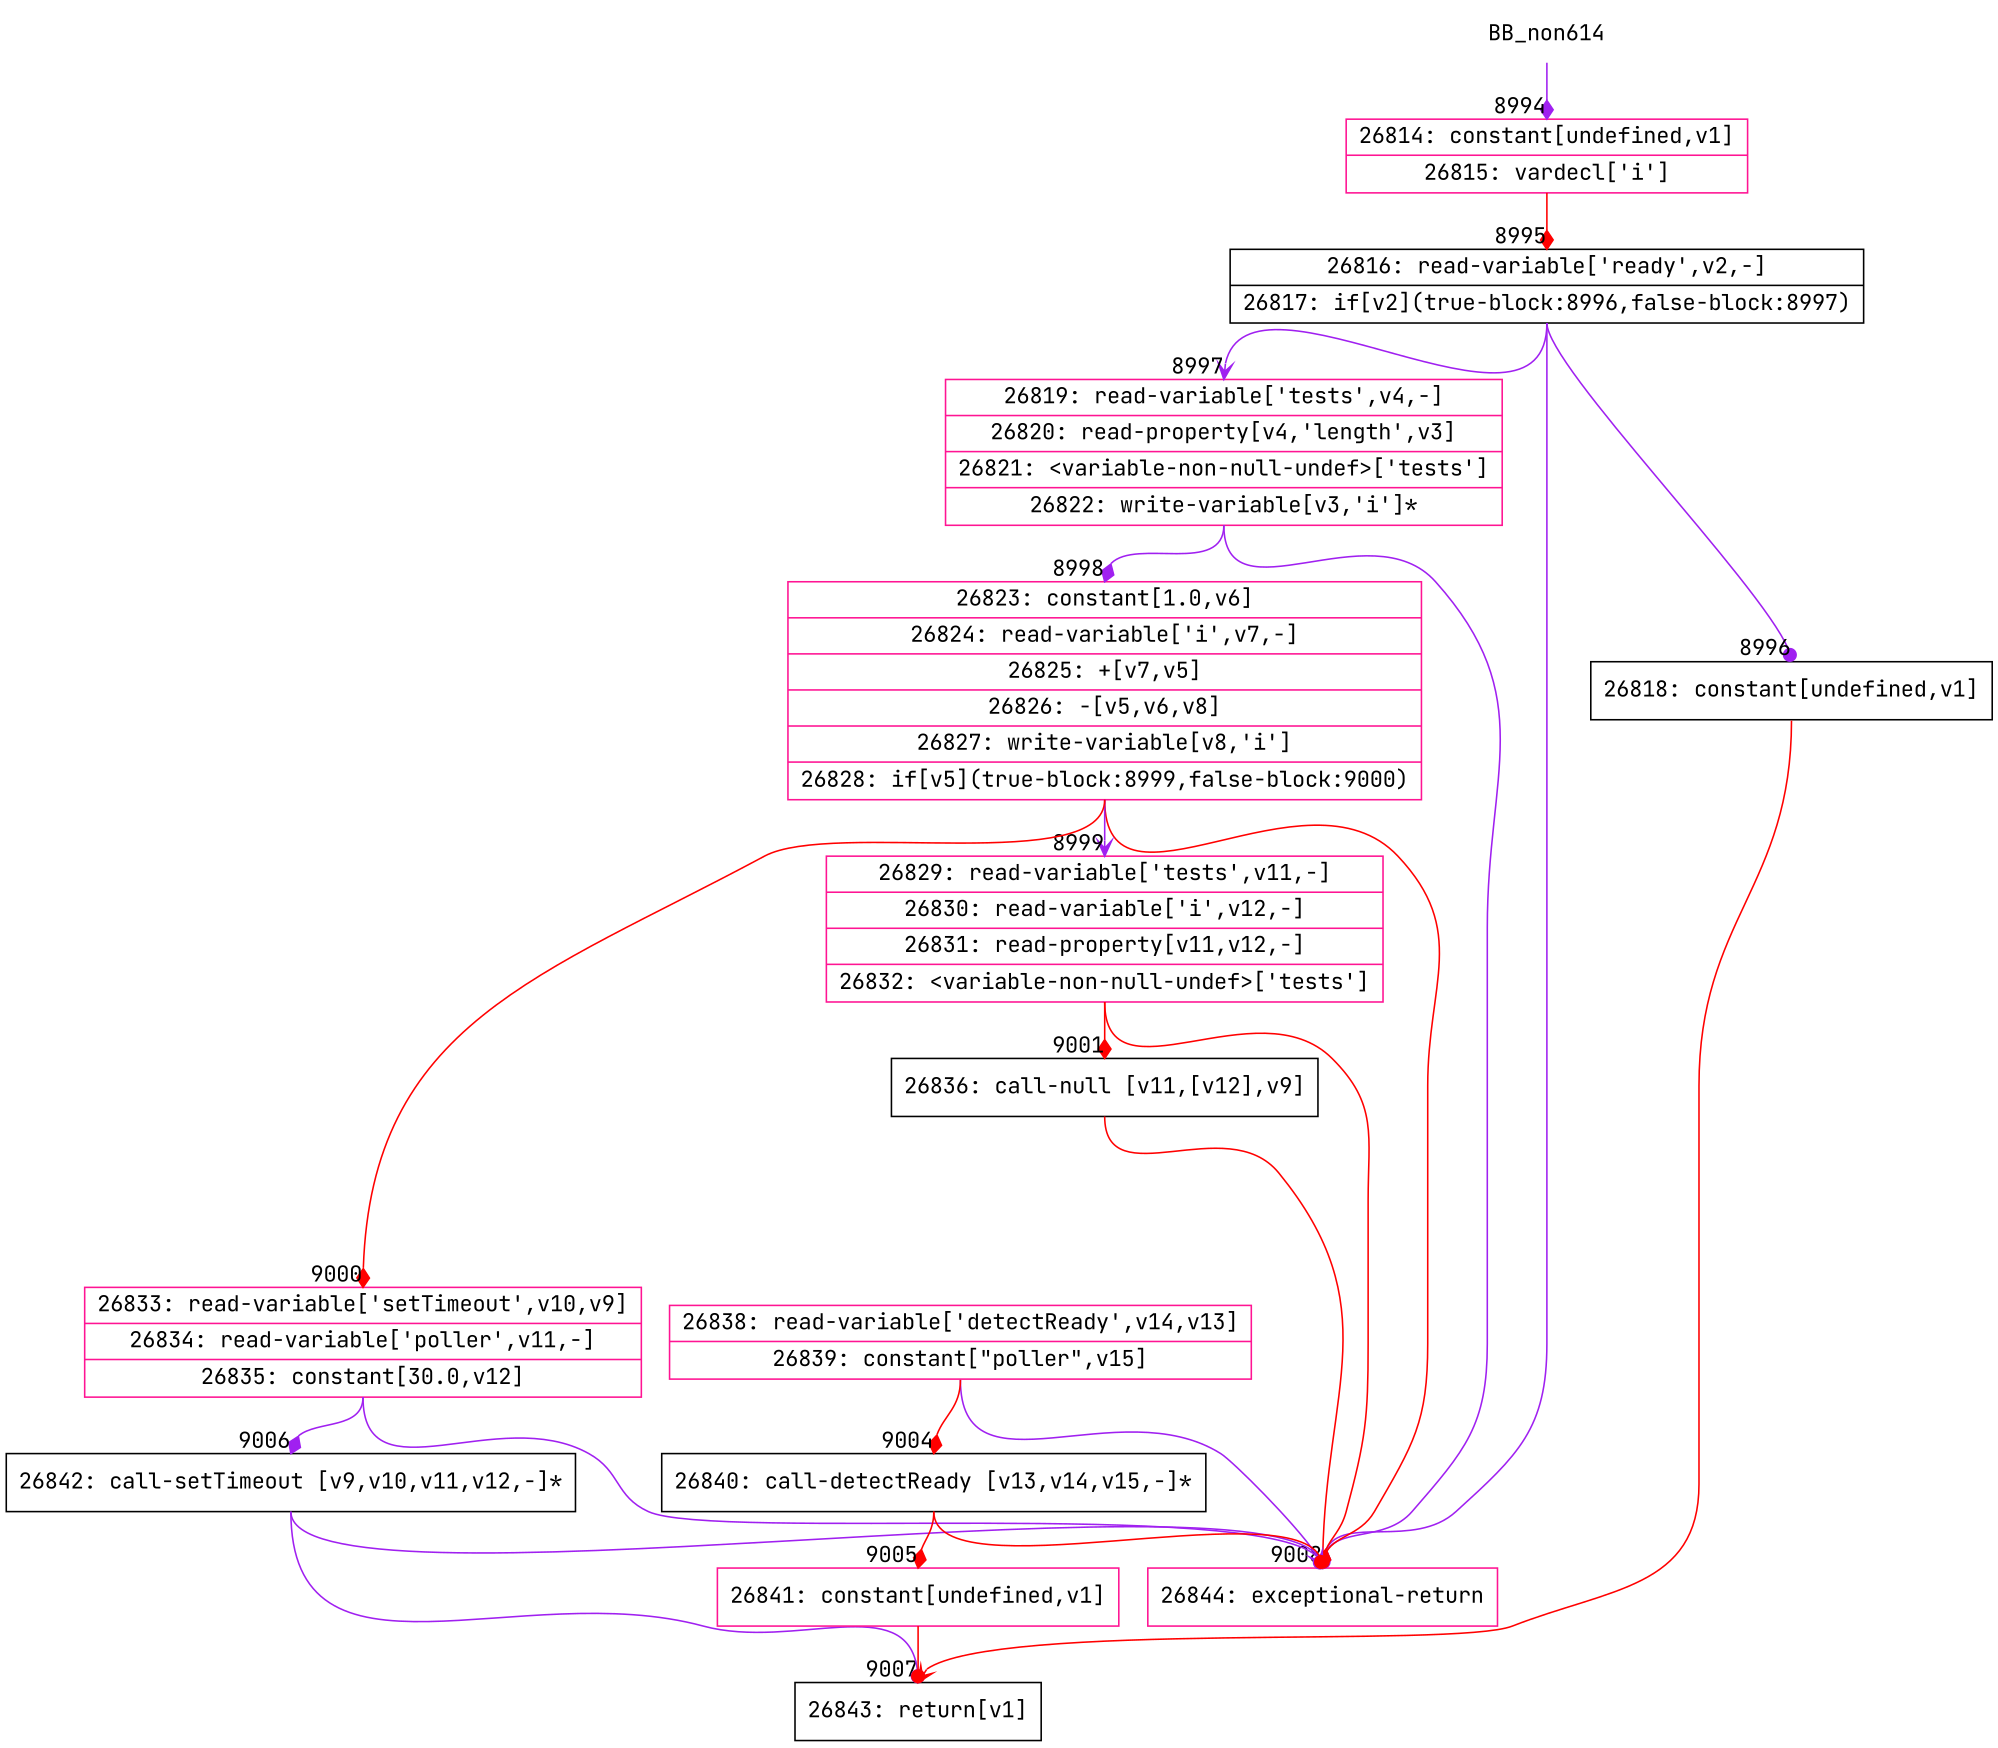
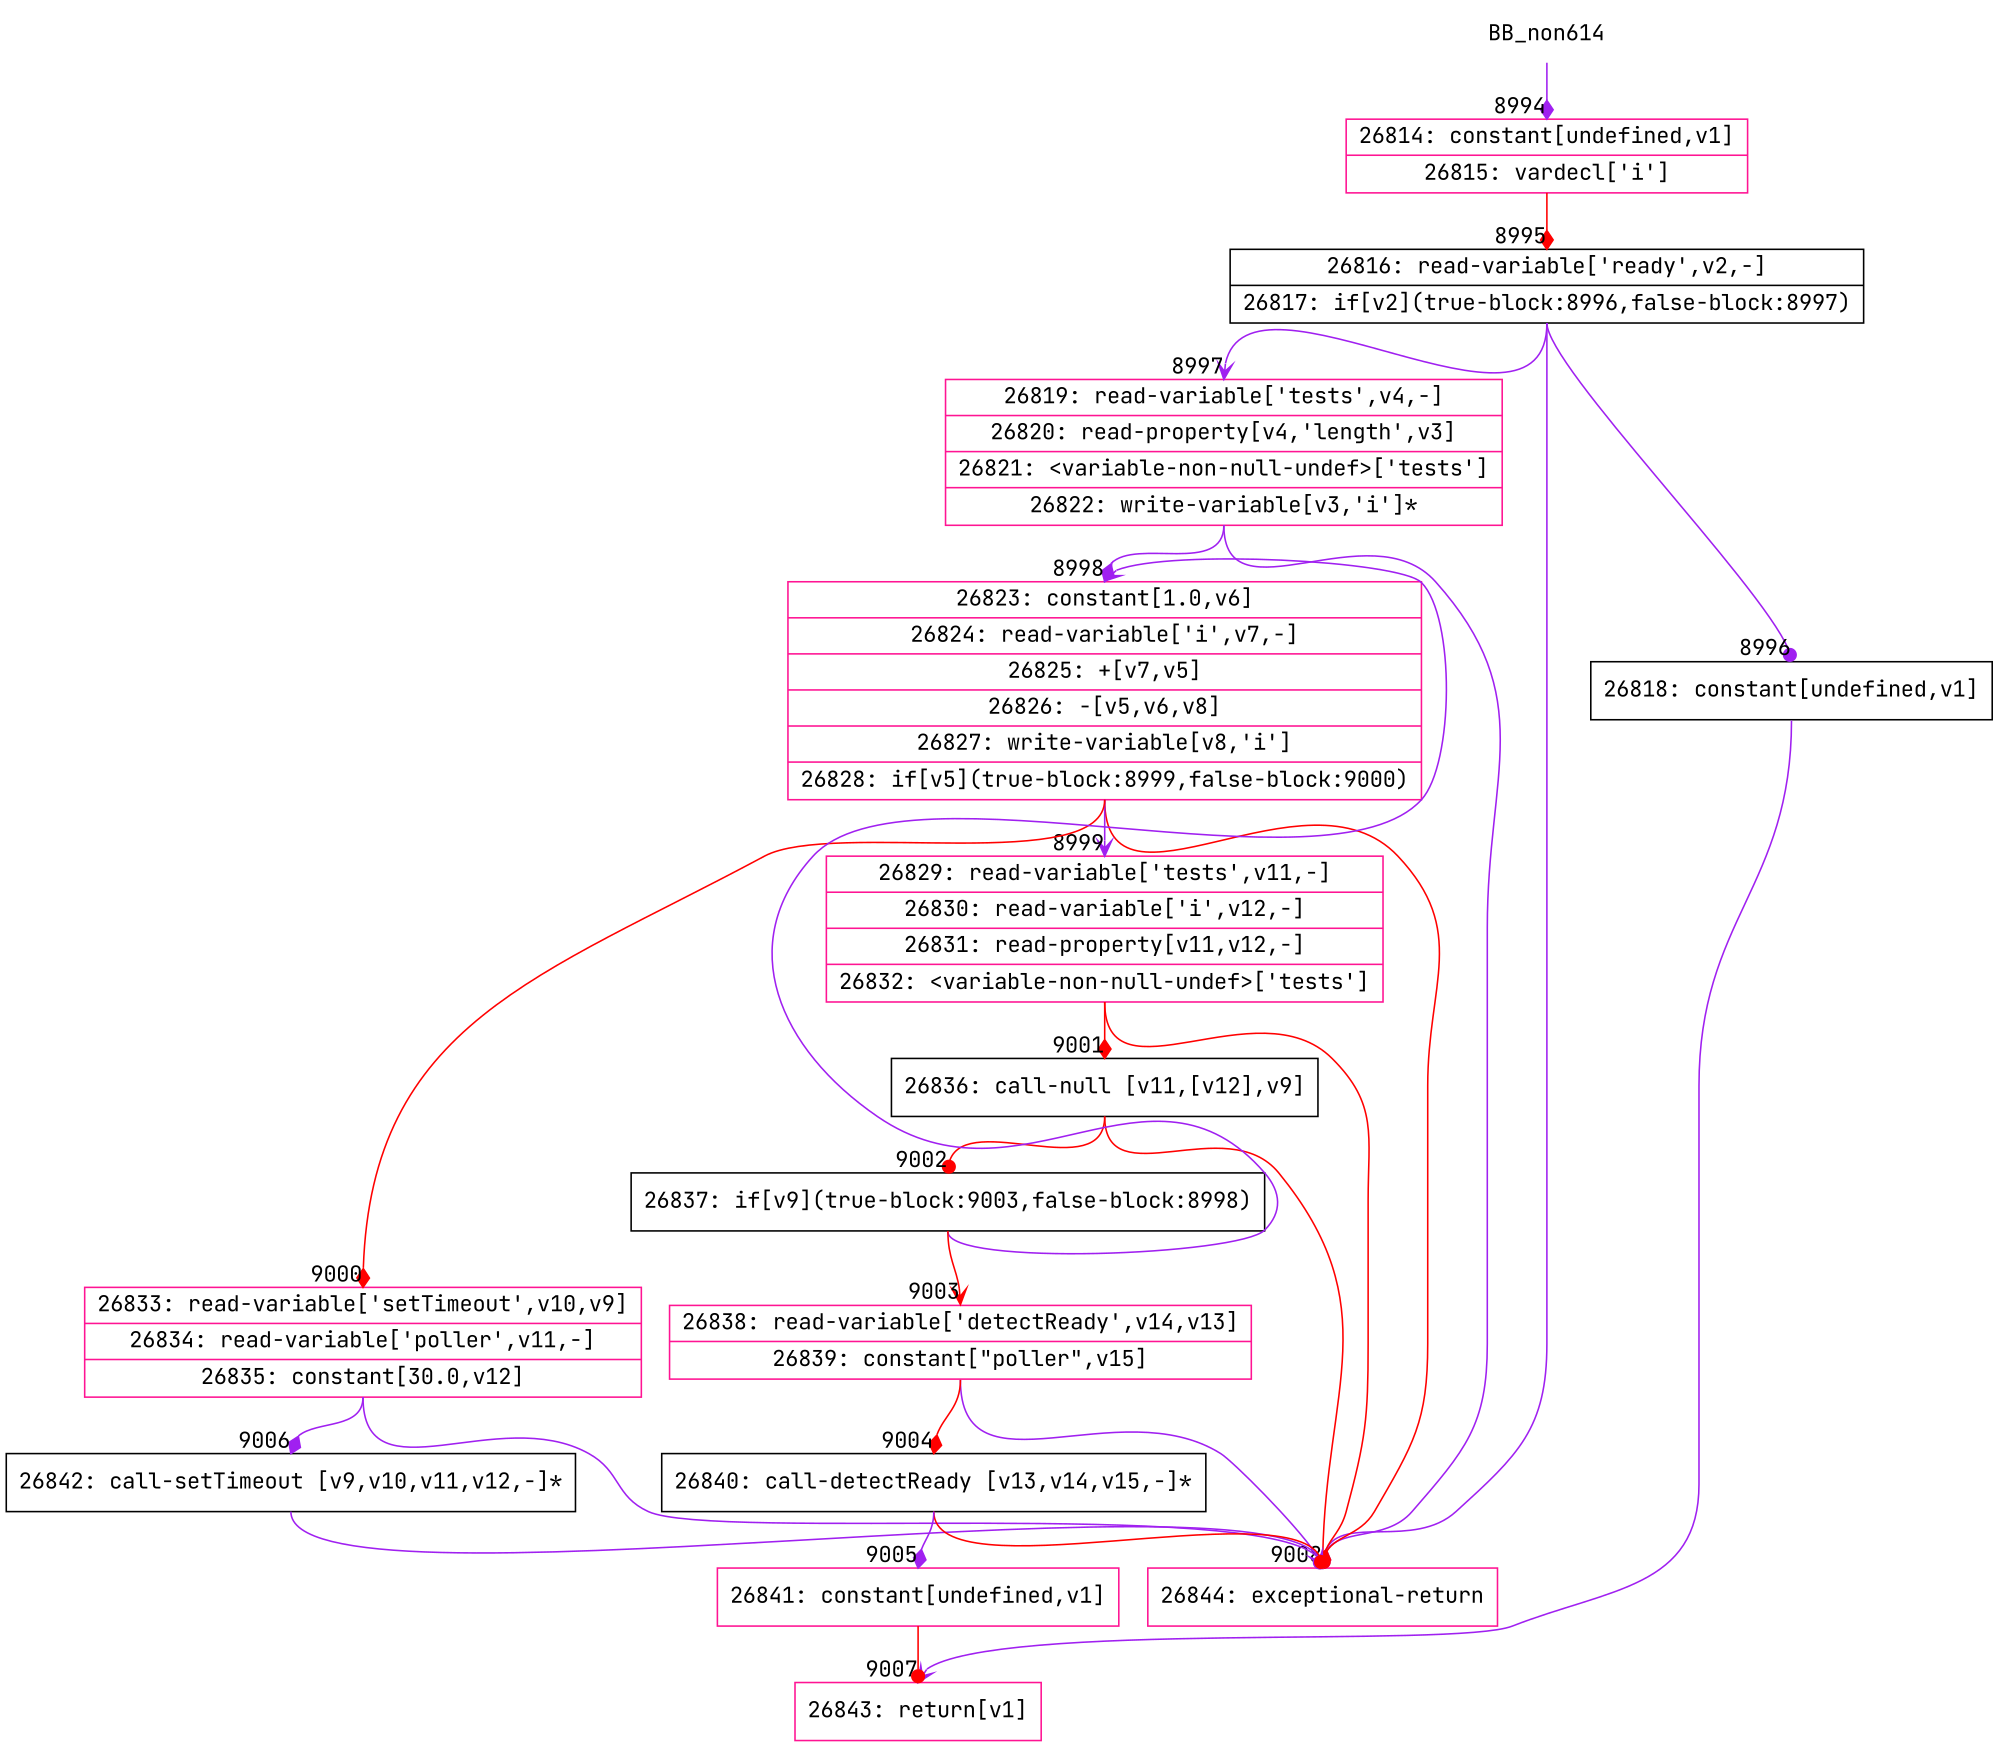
edge "26823: constant[1.0,v6]" -> "26844: exceptional-return": arrowhead diamond -> dot
node "26837: if[v9](true-block:9003,false-block:8998)": added
edge "26818: constant[undefined,v1]" -> "26843: return[v1]": color red -> purple
edge "26840: call-detectReady [v13,v14,v15,-]*" -> "26841: constant[undefined,v1]": color red -> purple
edge "26842: call-setTimeout [v9,v10,v11,v12,-]*" -> "26843: return[v1]": removed
node "26843: return[v1]": color black -> deeppink
